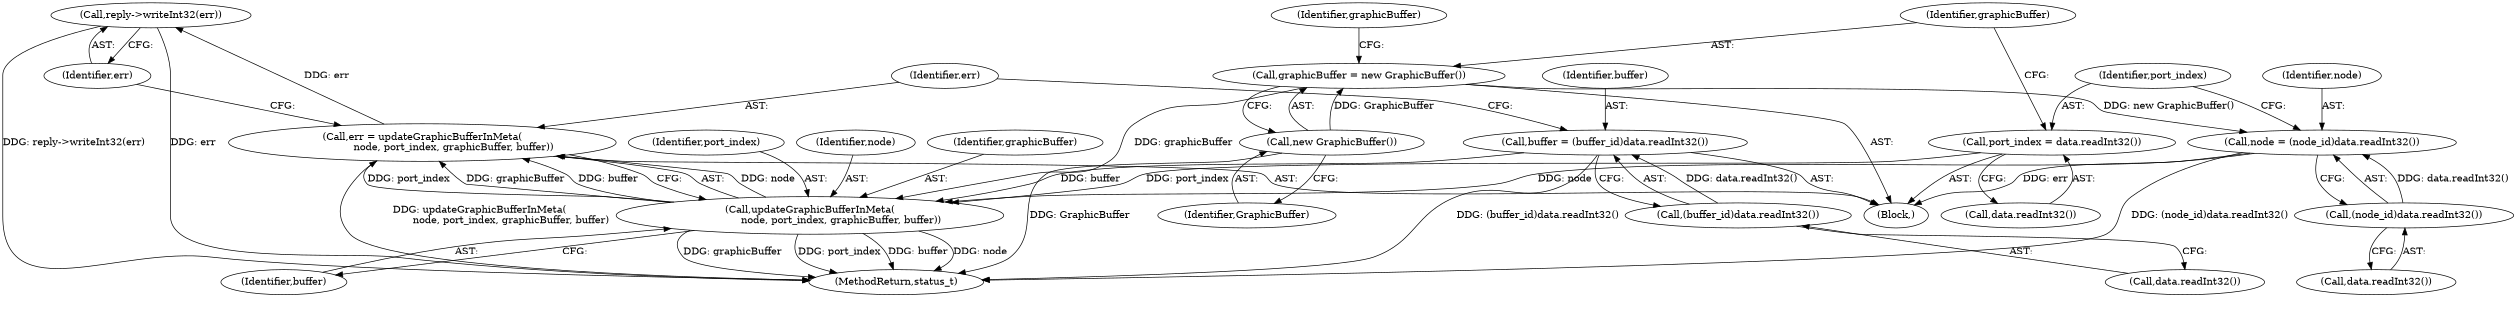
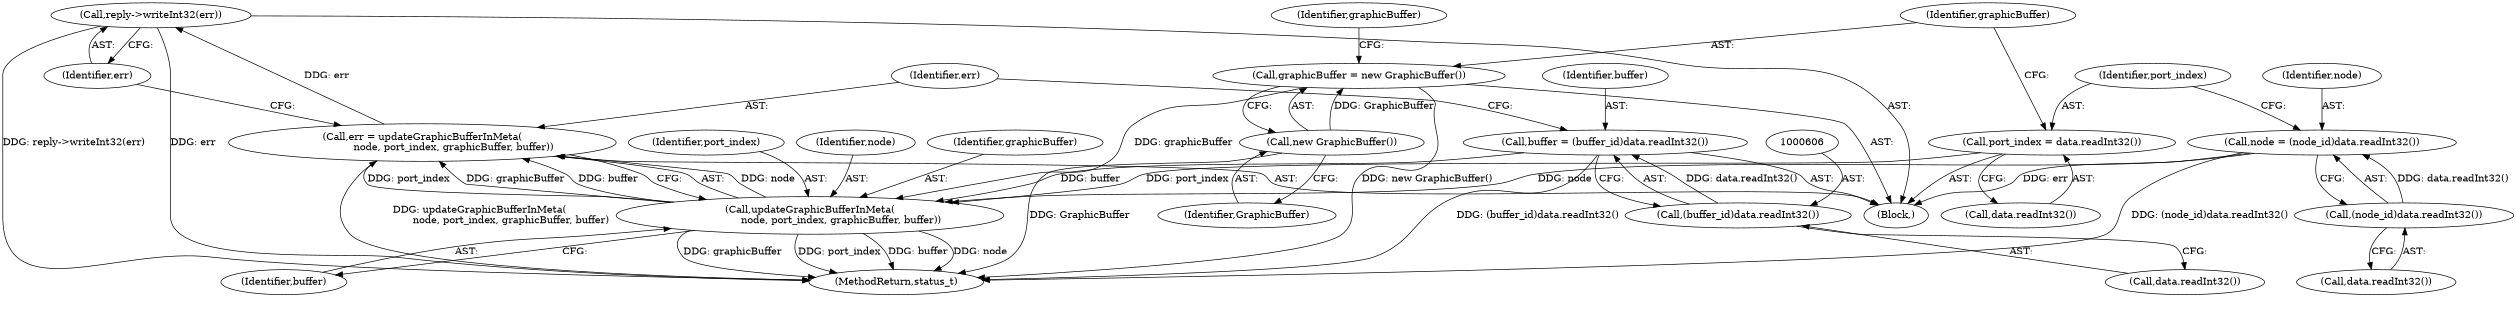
edge "(Call,reply->writeInt32(err))" -> "(Block,)": added, label "AST:"
edge "(Call,graphicBuffer = new GraphicBuffer())" -> "(Call,node = (node_id)data.readInt32())": now "(Call,graphicBuffer = new GraphicBuffer())" -> "(MethodReturn,status_t)"
node "1000606": added
